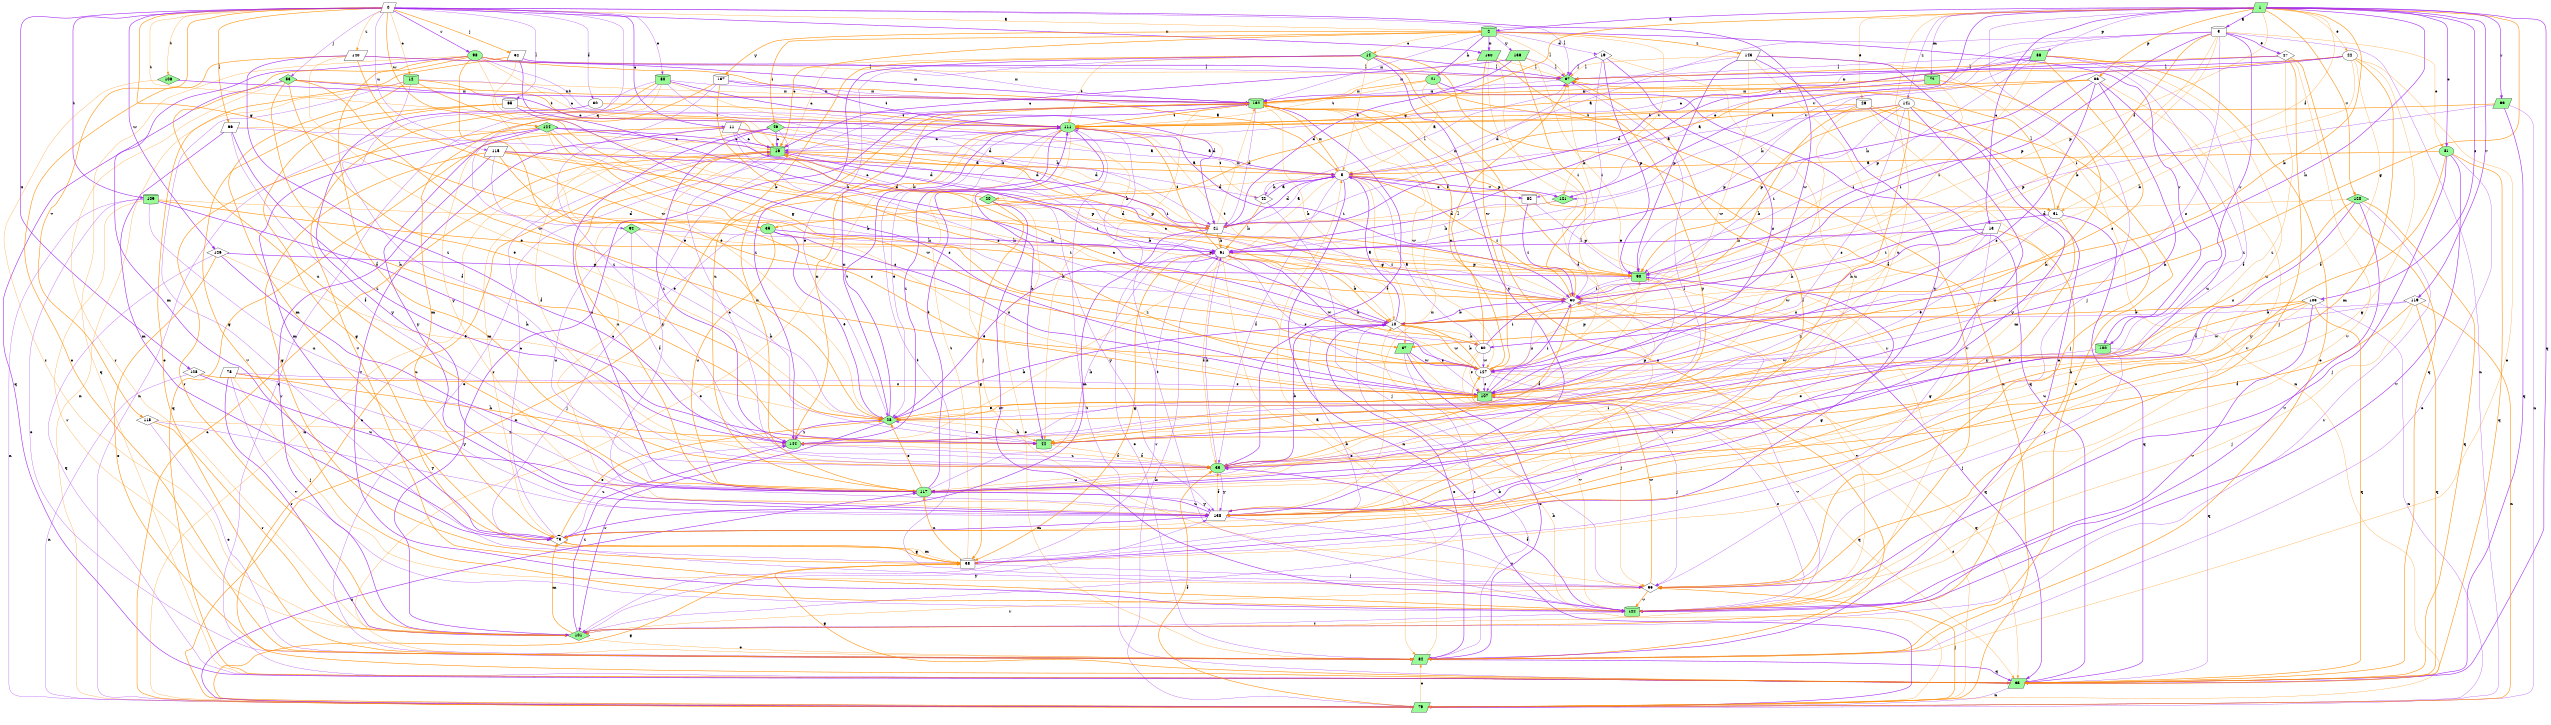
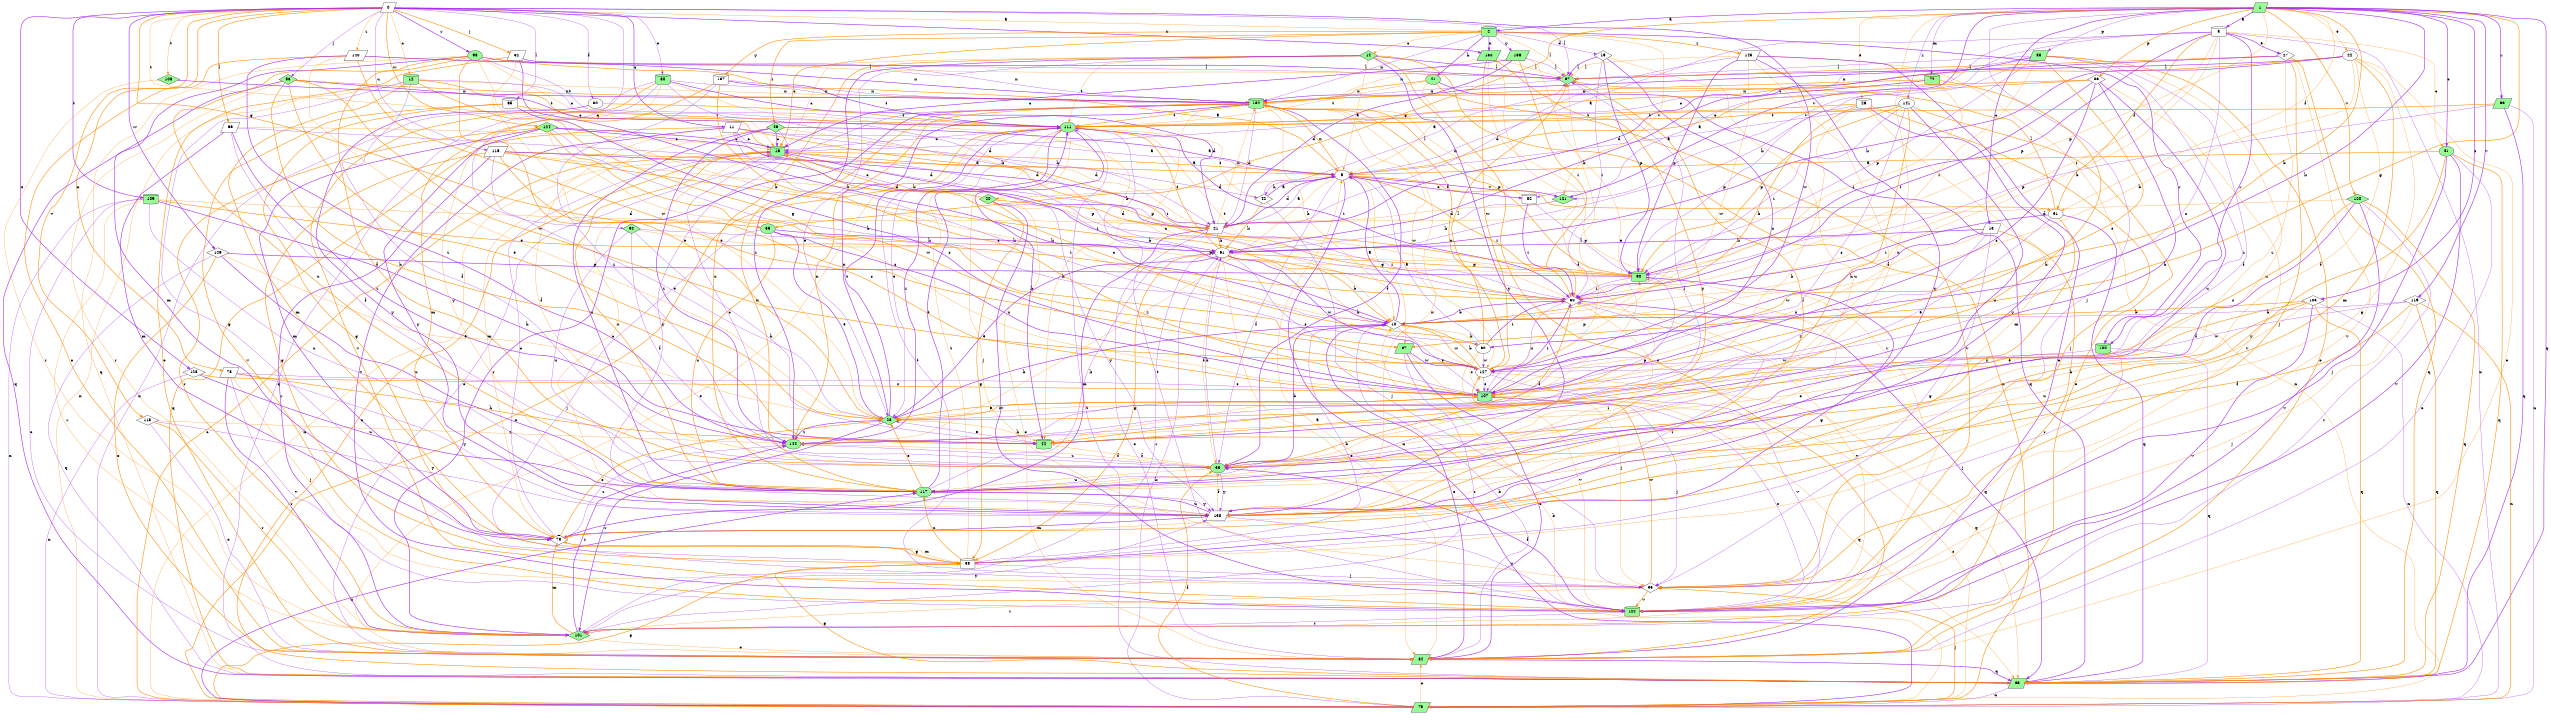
edge "0" -> "78": added, label "n"
